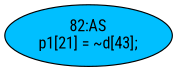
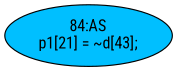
node "82:AS p1[21] = ~d[43];": label "82:AS p1[21] = ~d[43];" -> "84:AS p1[21] = ~d[43];"
